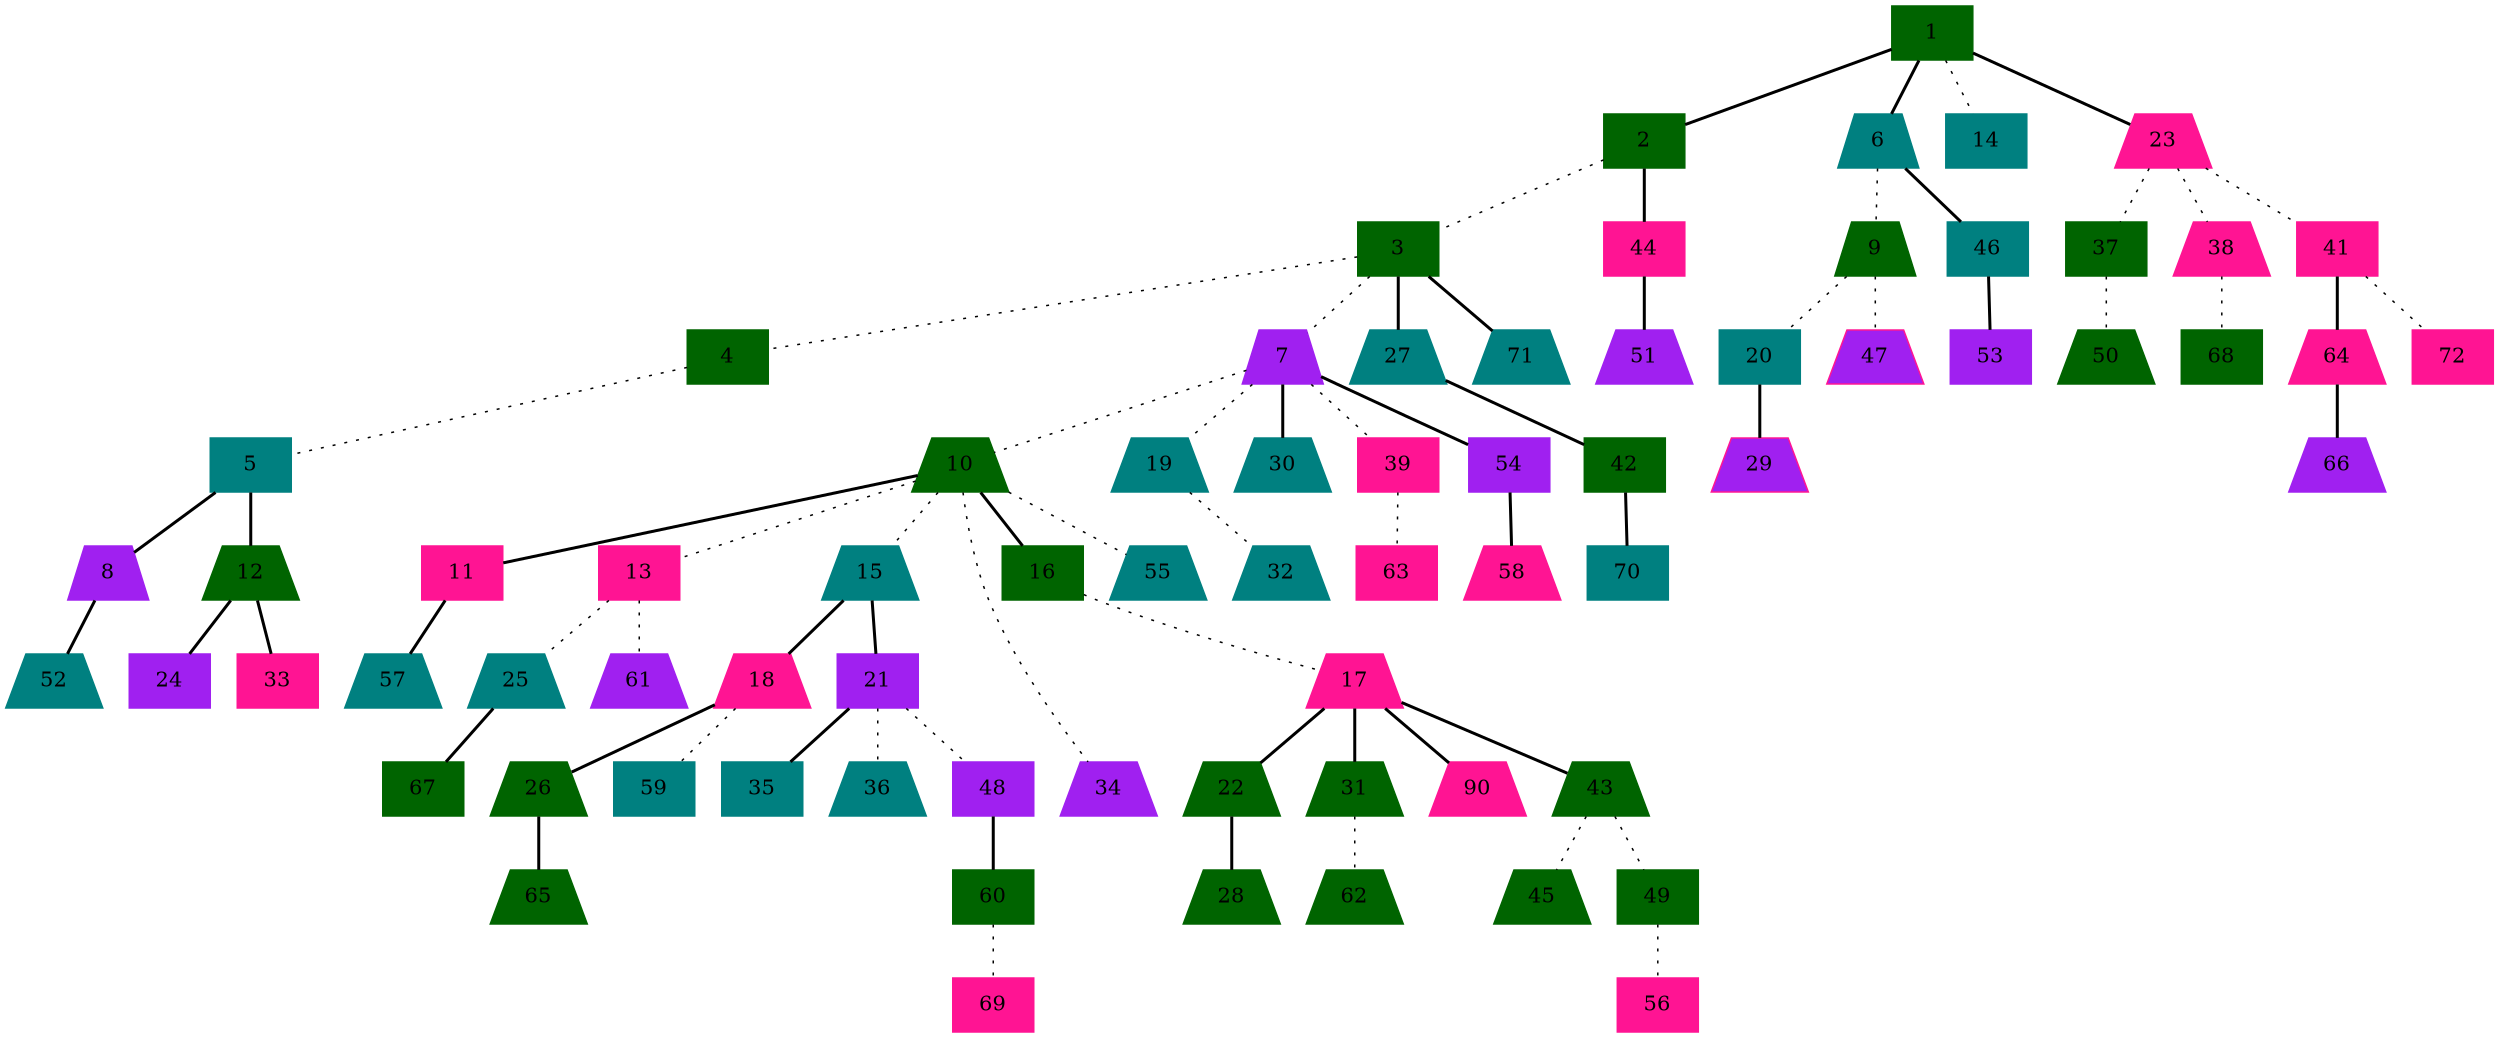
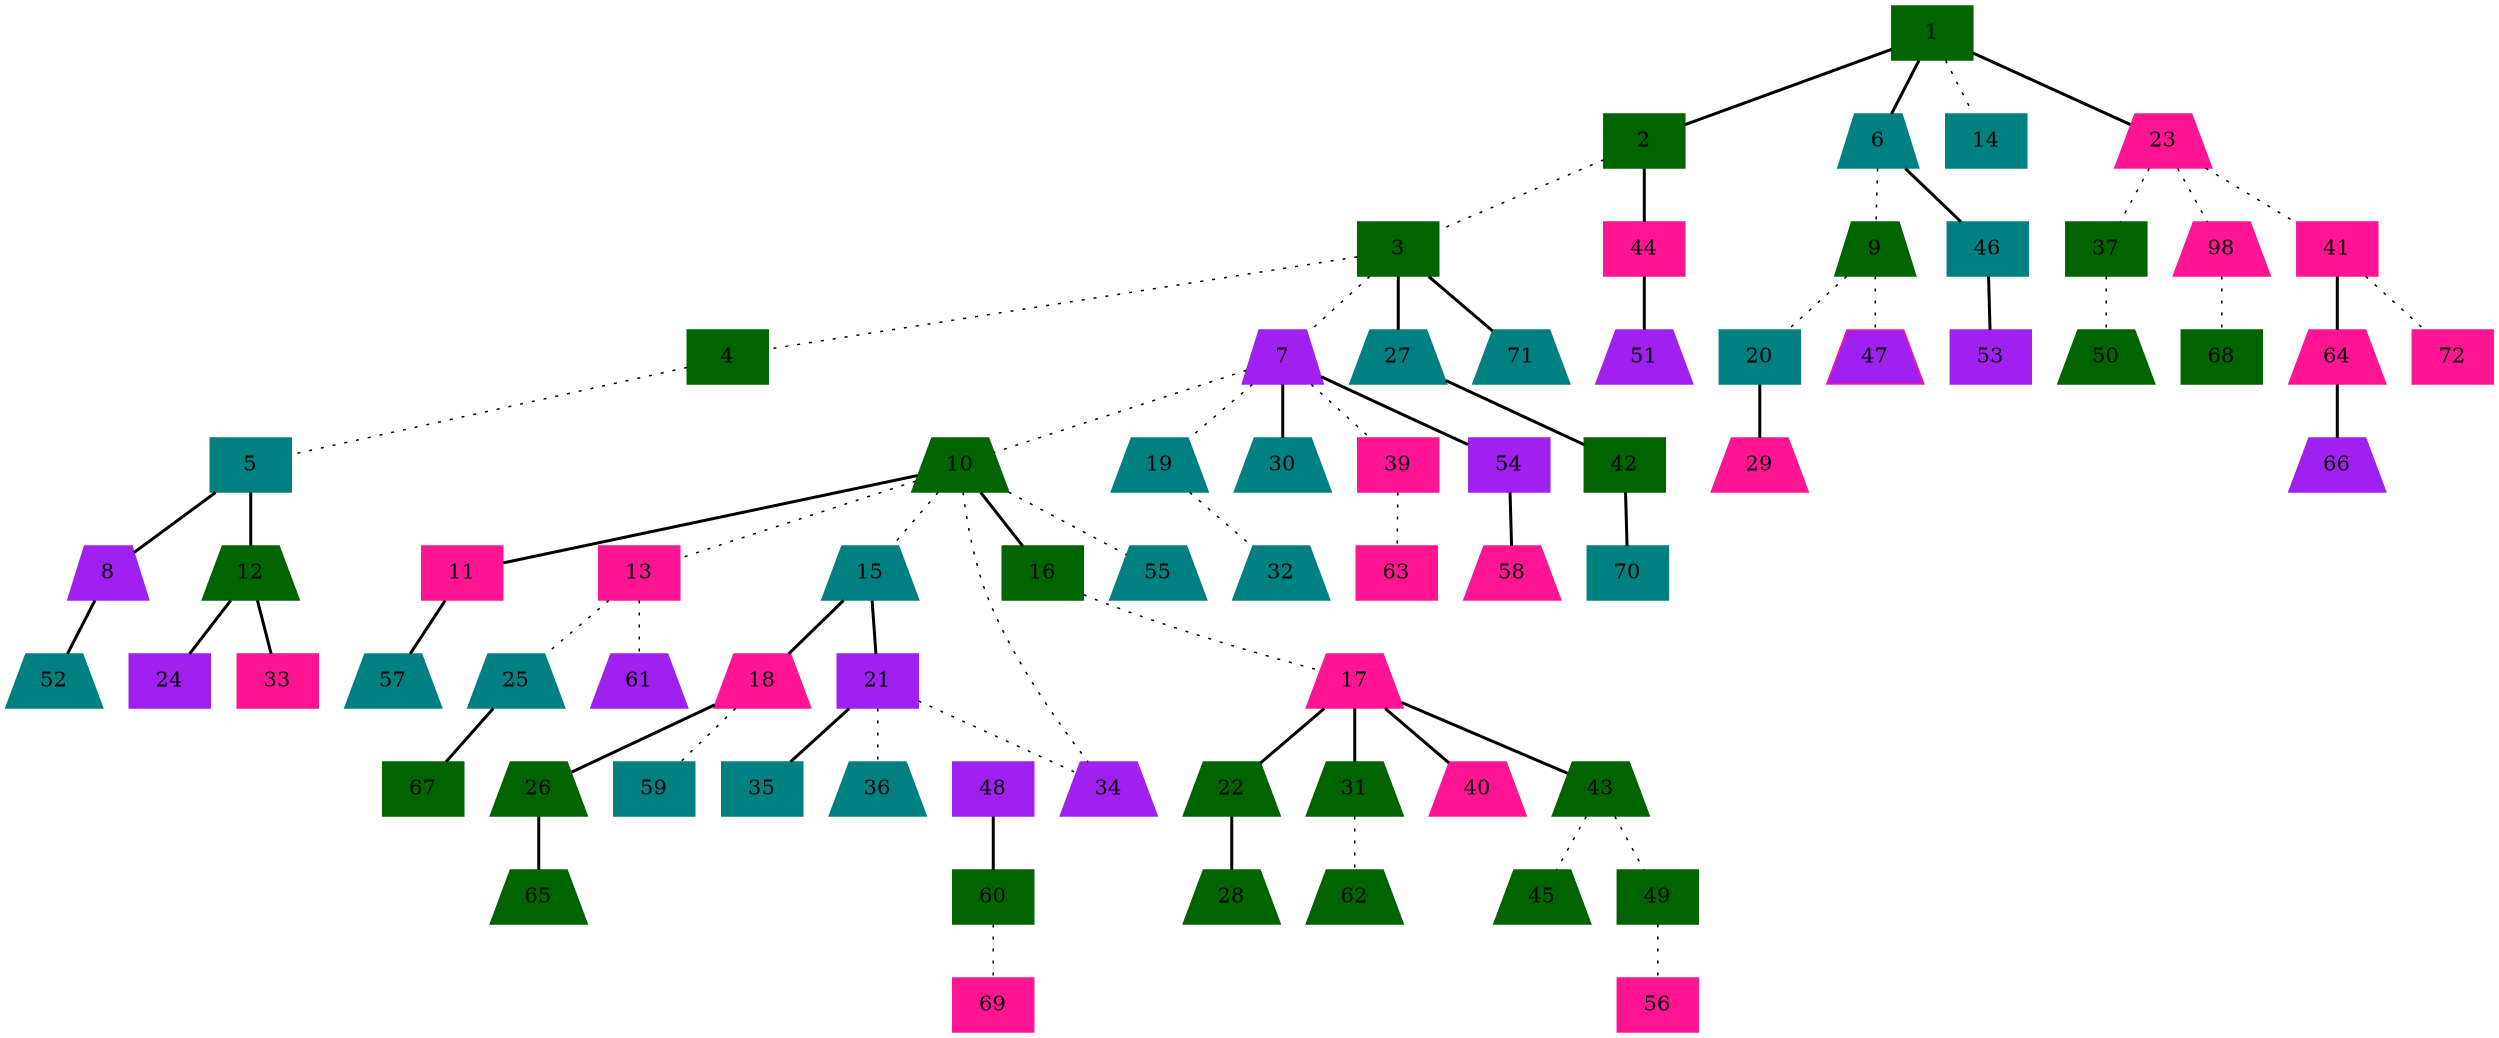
node "38": label "38" -> "98"
node "29": fillcolor purple -> deeppink
edge "21" -- "48": now "21" -- "34"
node "90": label "90" -> "40"
